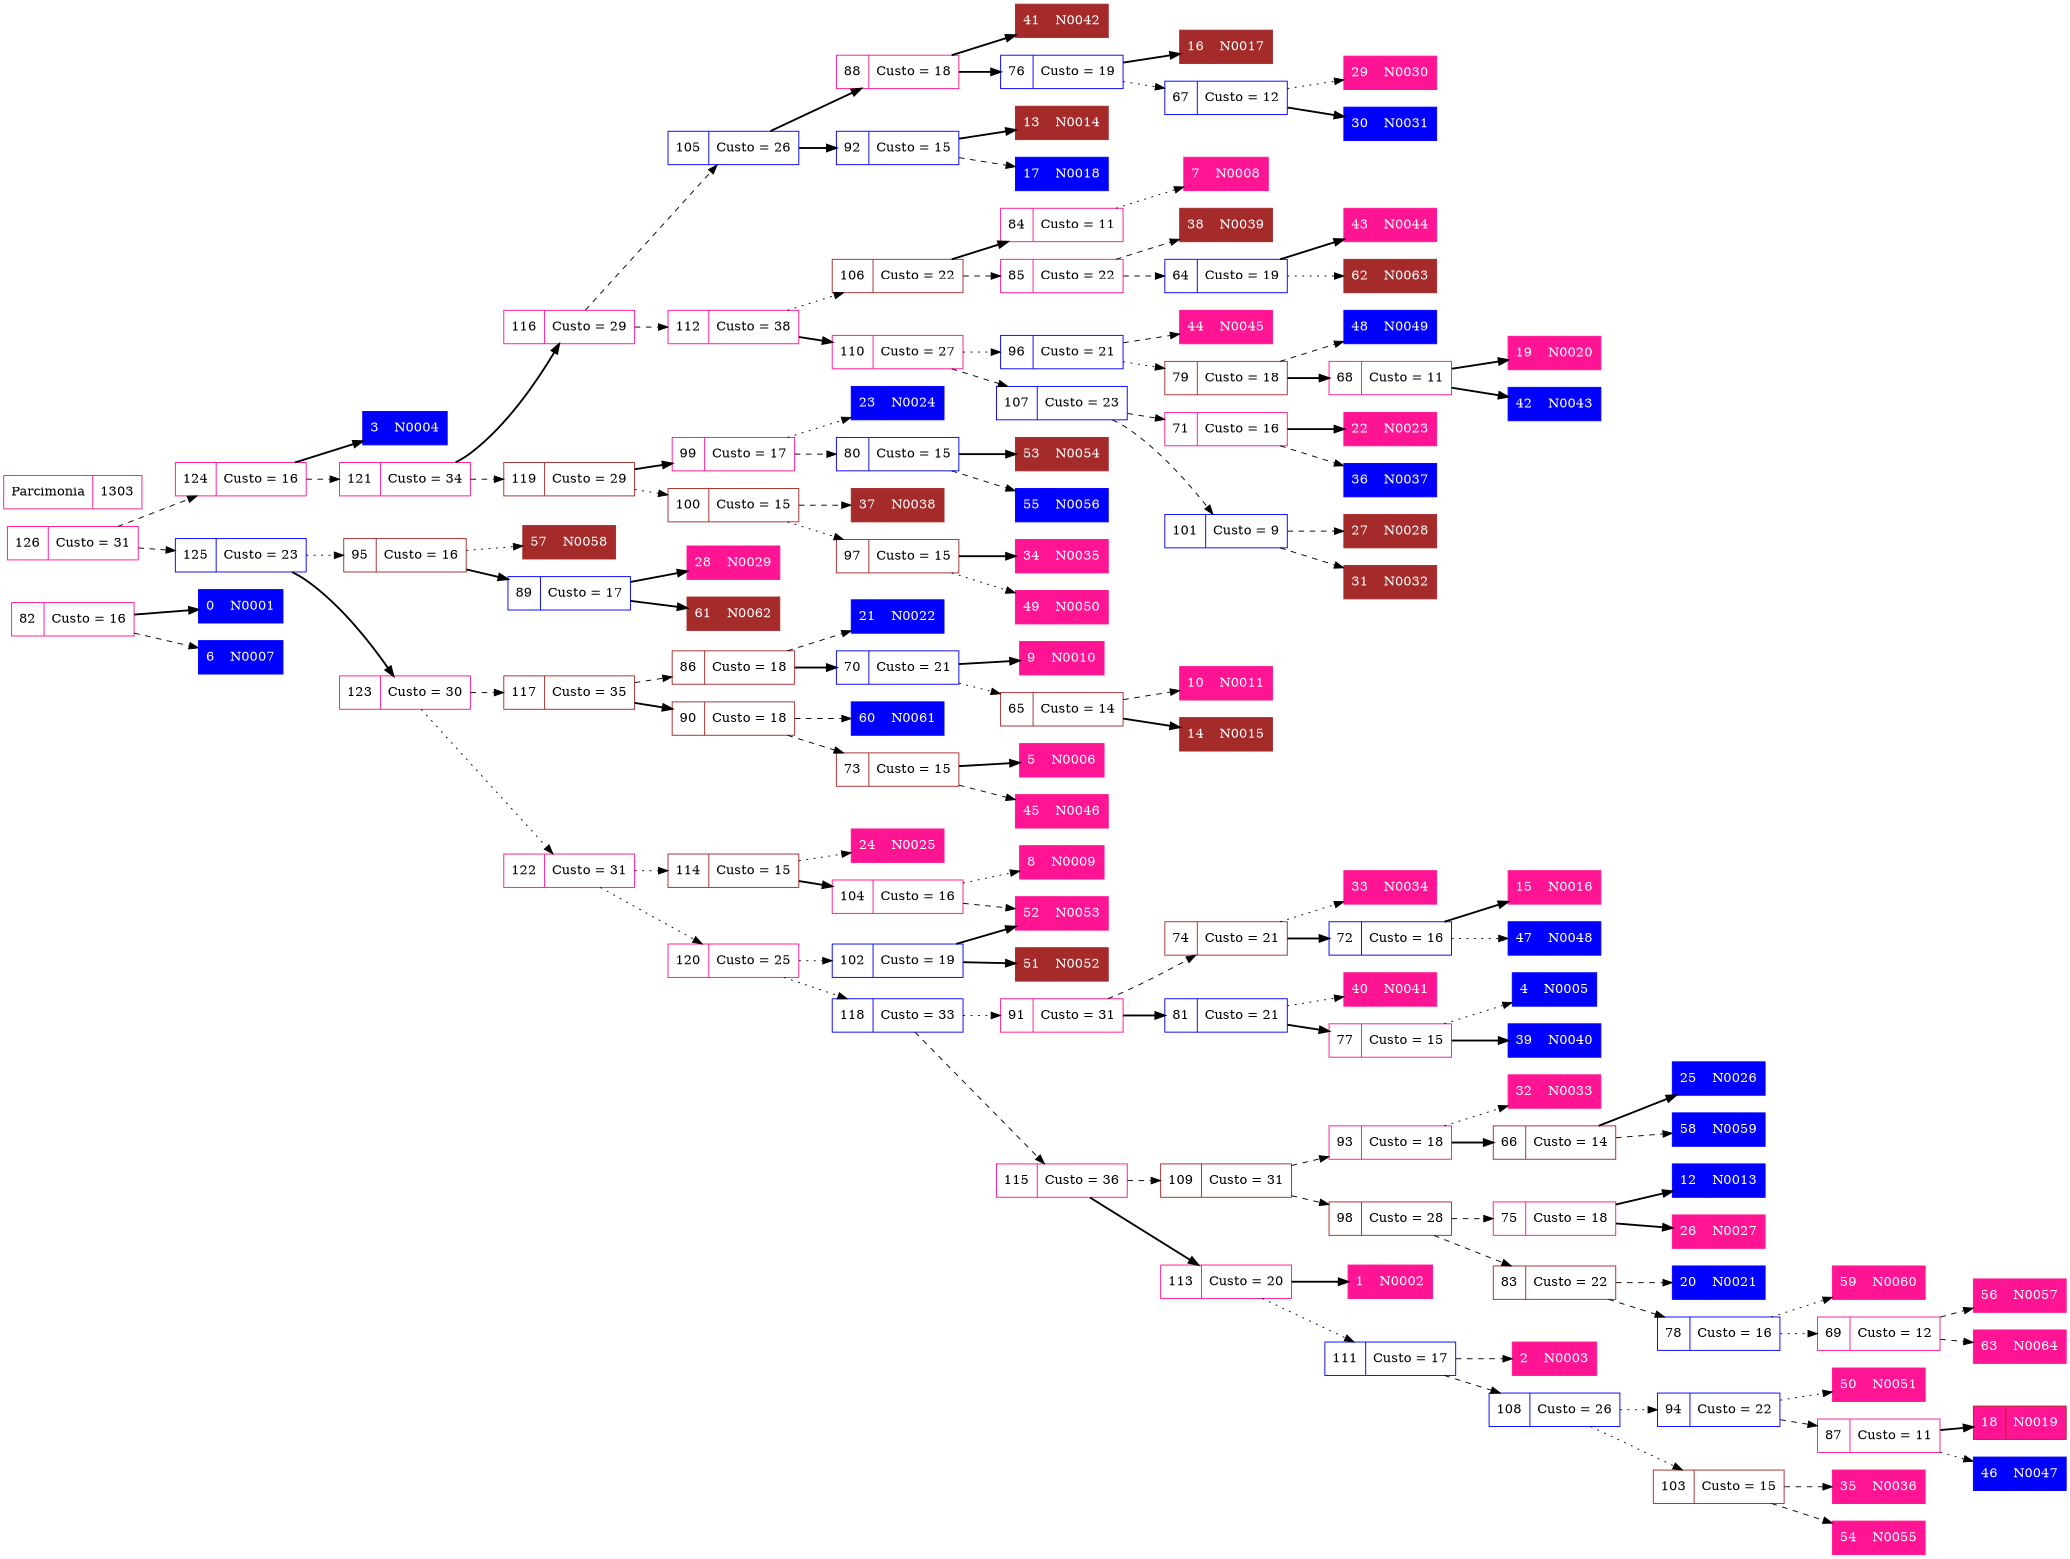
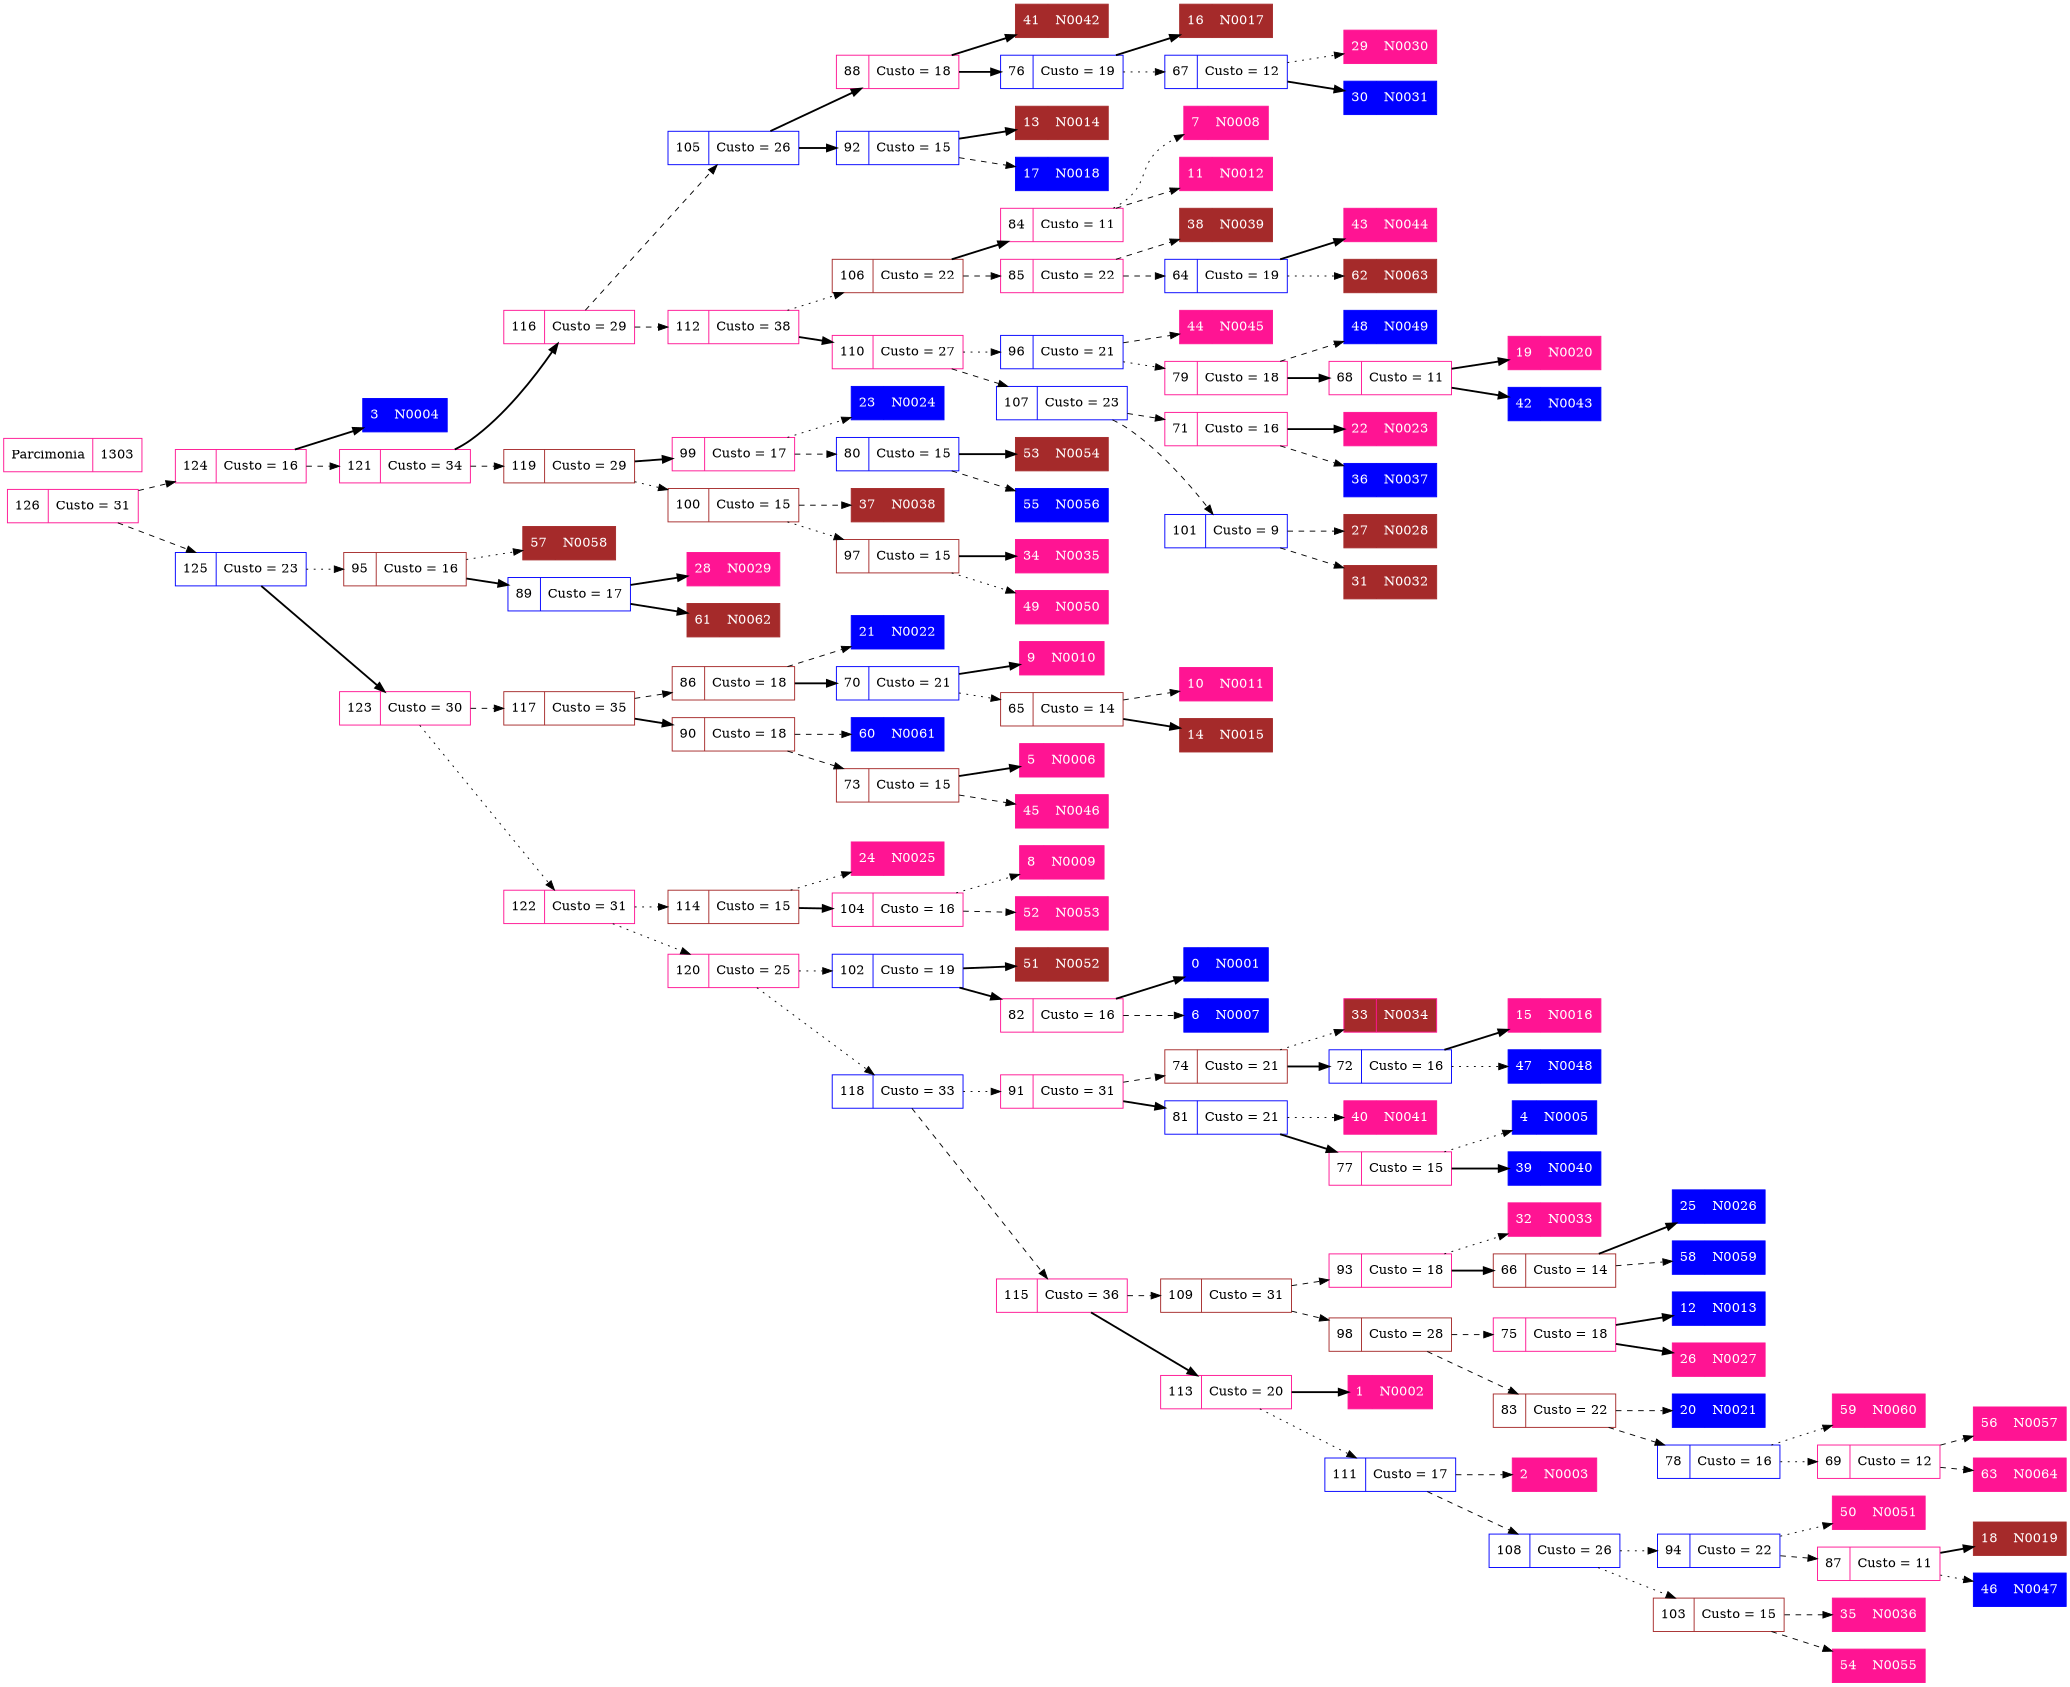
node "11": added
node "79": color brown -> deeppink
node "33": fillcolor deeppink -> brown
edge "102" -> "52": now "102" -> "82"
node "18": fillcolor deeppink -> brown
